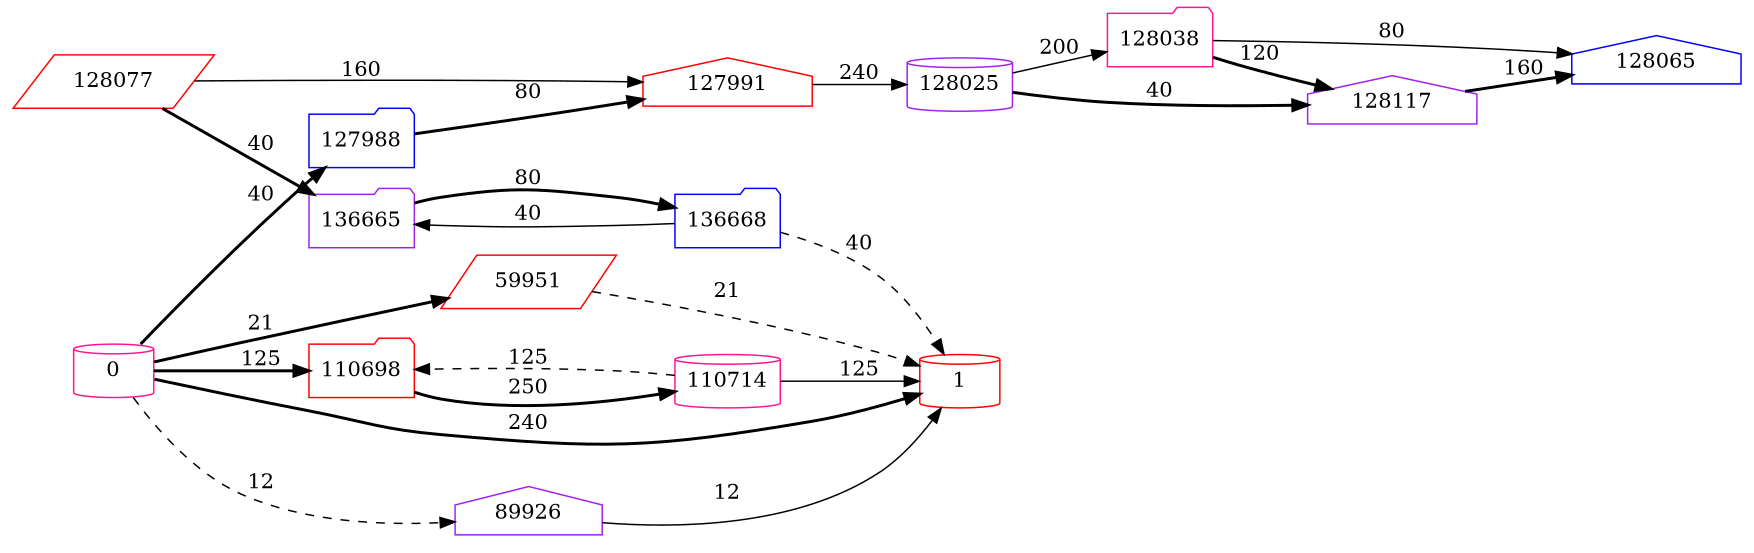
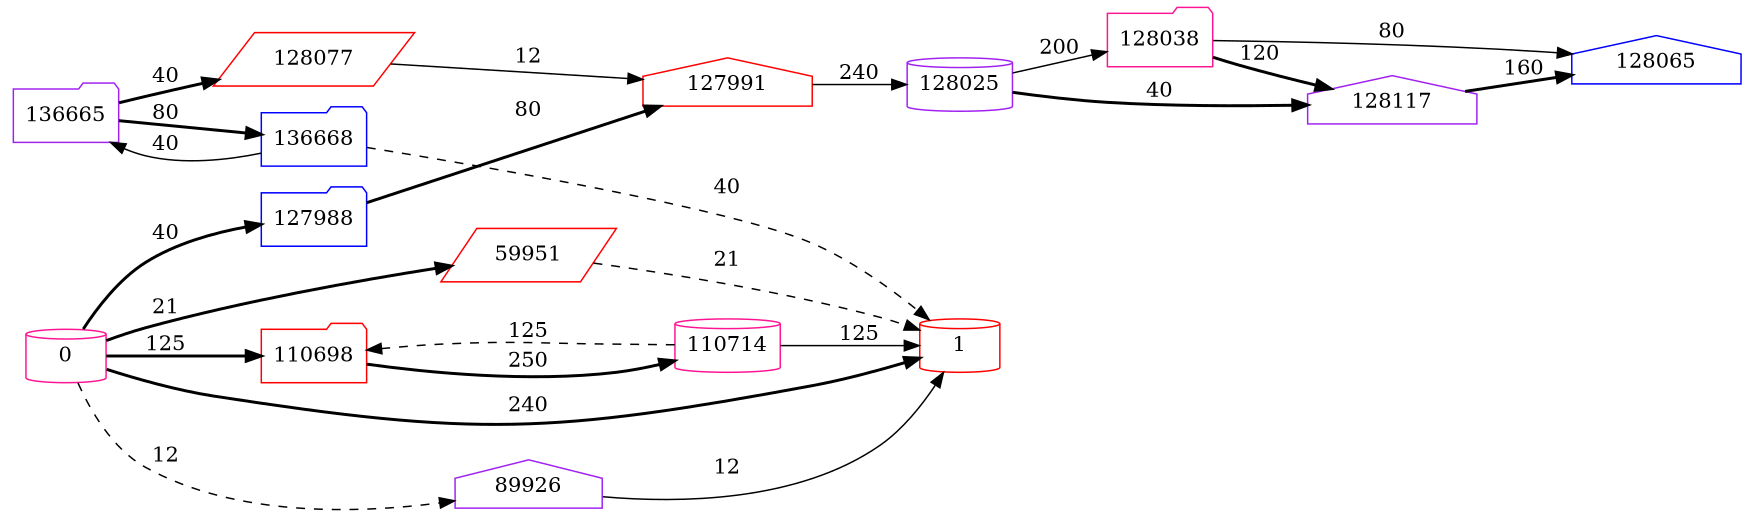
edge "128077" -> "127991": label "160" -> "12"
edge "128077" -> "136665": reversed
